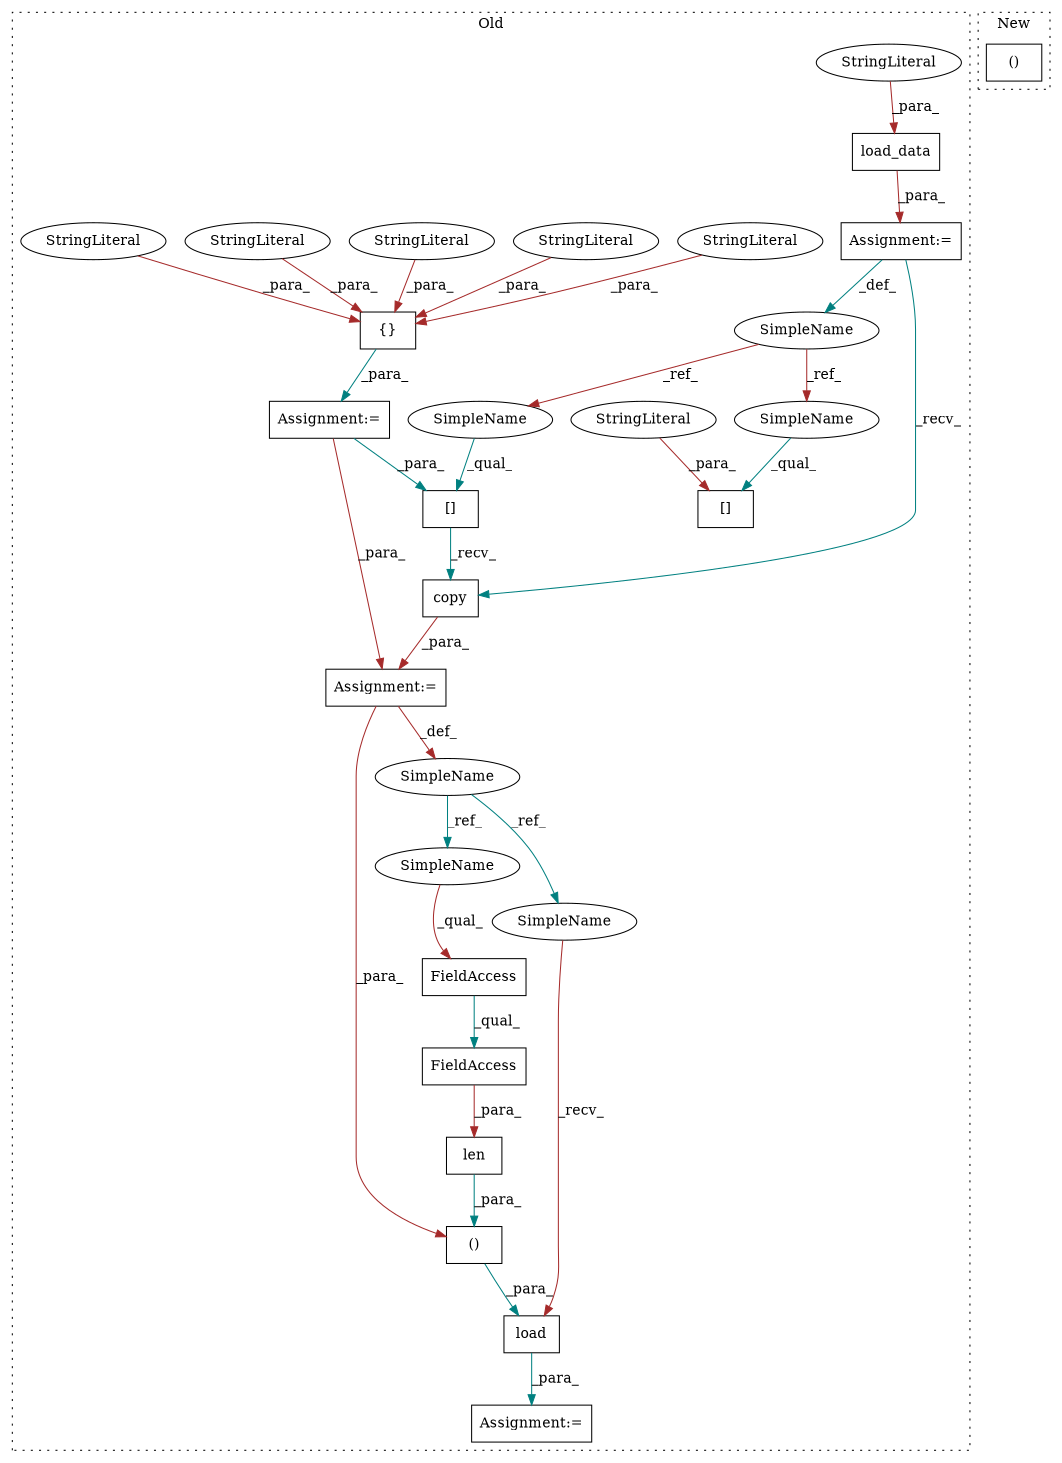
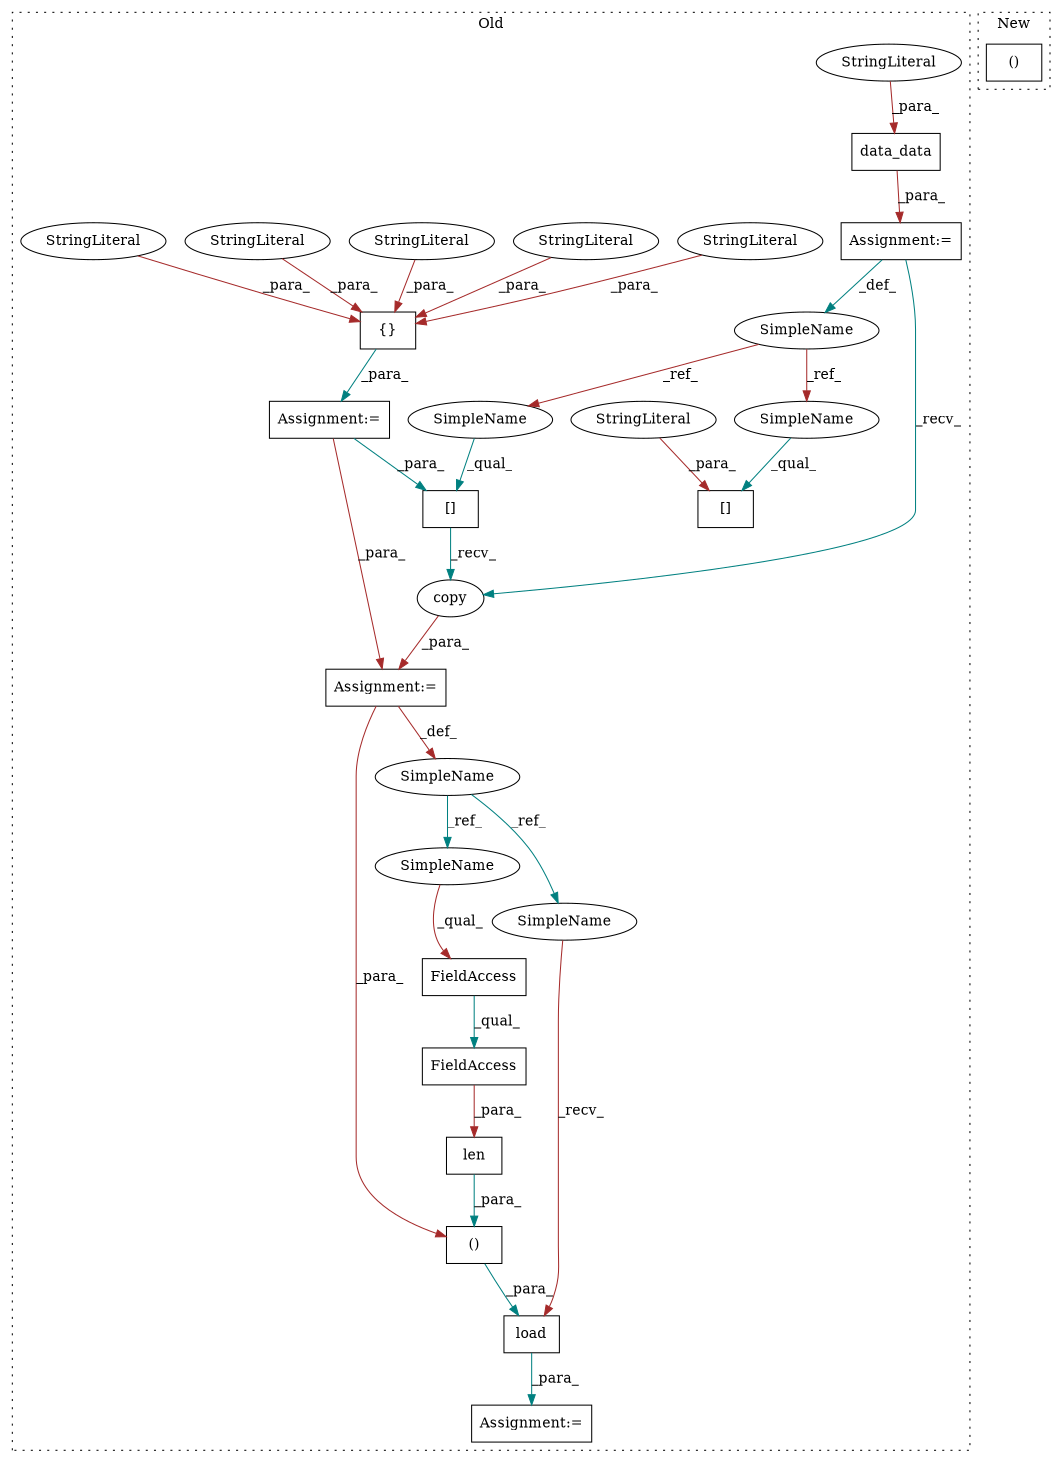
node "load_data": label "load_data" -> "data_data"
node "copy": shape box -> ellipse
